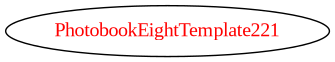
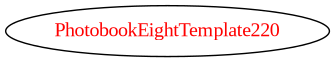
node "PhotobookEightTemplate221": label "PhotobookEightTemplate221" -> "PhotobookEightTemplate220"
